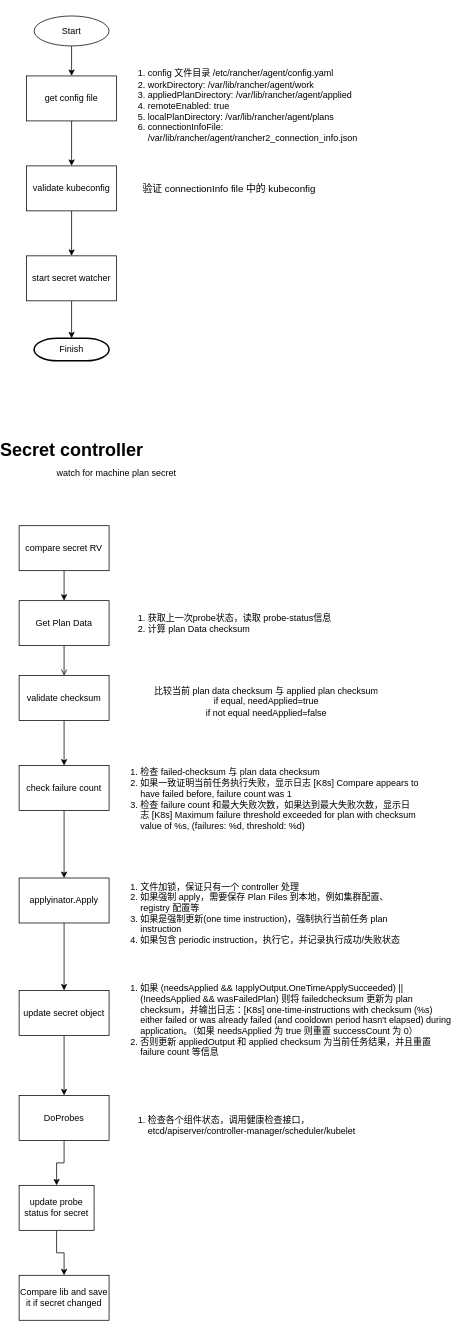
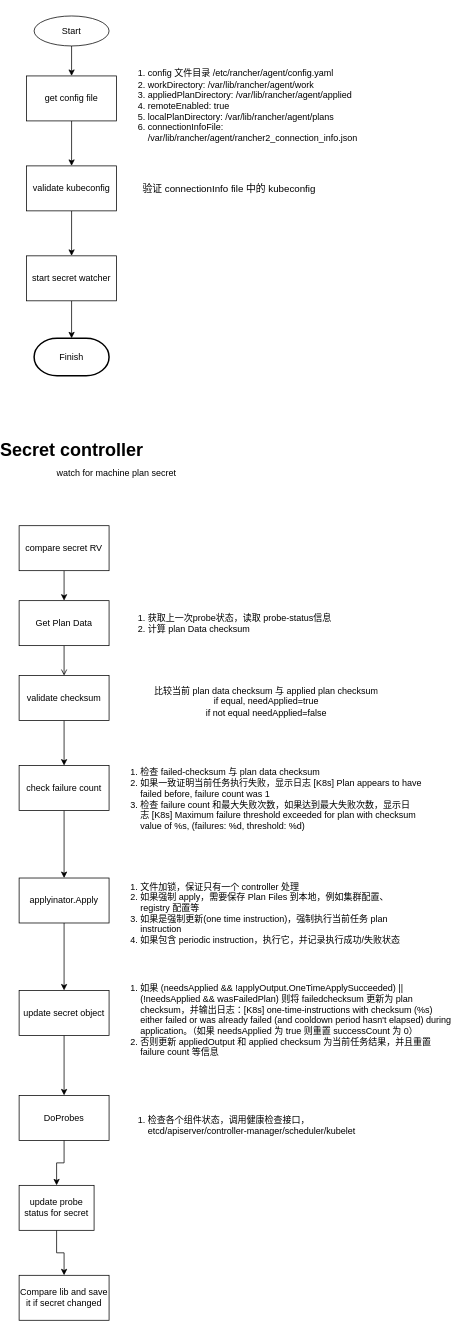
node "Finish": size 75x23 -> 75x38
node "检查 failed-checksum 与 plan data checksum 如果一致证明当前任务执行失败，显示日志 [K8s] Compare appears to have failed before, failure count was 1 检查 failure count 和最大失败次数，如果达到最大失败次数，显示日志 [K8s] Maximum failure threshold exceeded for plan with checksum value of %s, (failures: %d, threshold: %d)": label "检查 failed-checksum 与 plan data checksum 如果一致证明当前任务执行失败，显示日志 [K8s] Compare appears to have failed before, failure count was 1 检查 failure count 和最大失败次数，如果达到最大失败次数，显示日志 [K8s] Maximum failure threshold exceeded for plan with checksum value of %s, (failures: %d, threshold: %d)" -> "检查 failed-checksum 与 plan data checksum 如果一致证明当前任务执行失败，显示日志 [K8s] Plan appears to have failed before, failure count was 1 检查 failure count 和最大失败次数，如果达到最大失败次数，显示日志 [K8s] Maximum failure threshold exceeded for plan with checksum value of %s, (failures: %d, threshold: %d)"
